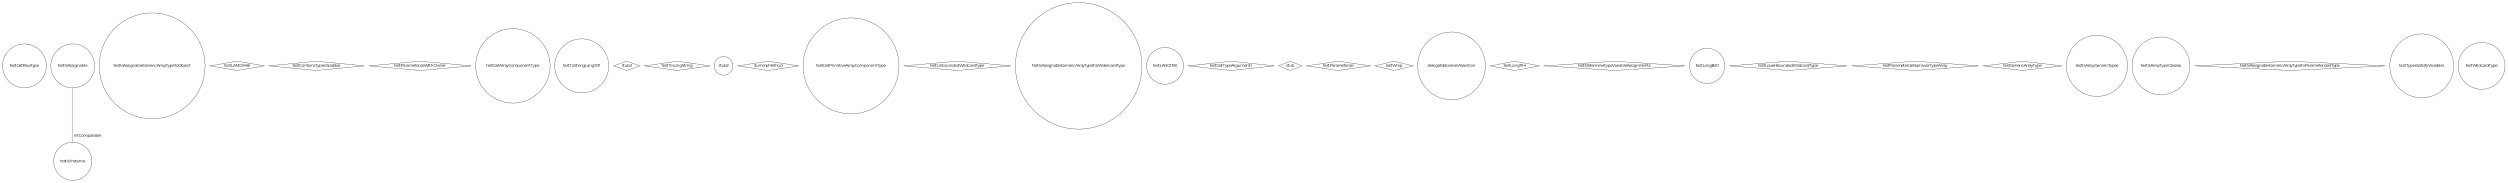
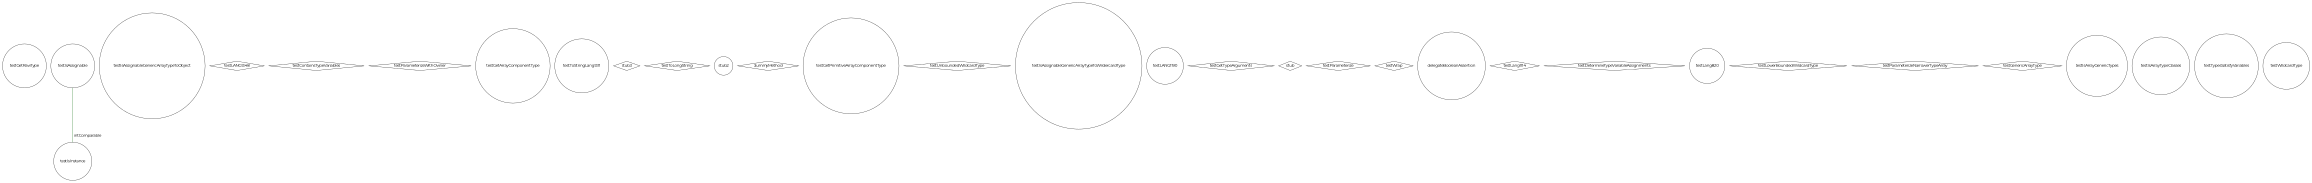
node "testIsAssignableGenericArrayTypeToParameterizedType": removed
